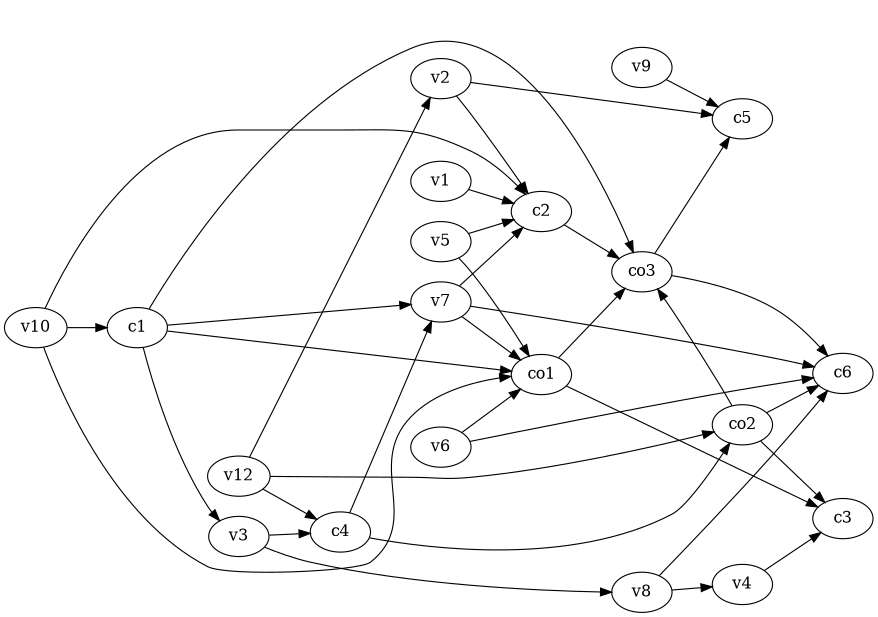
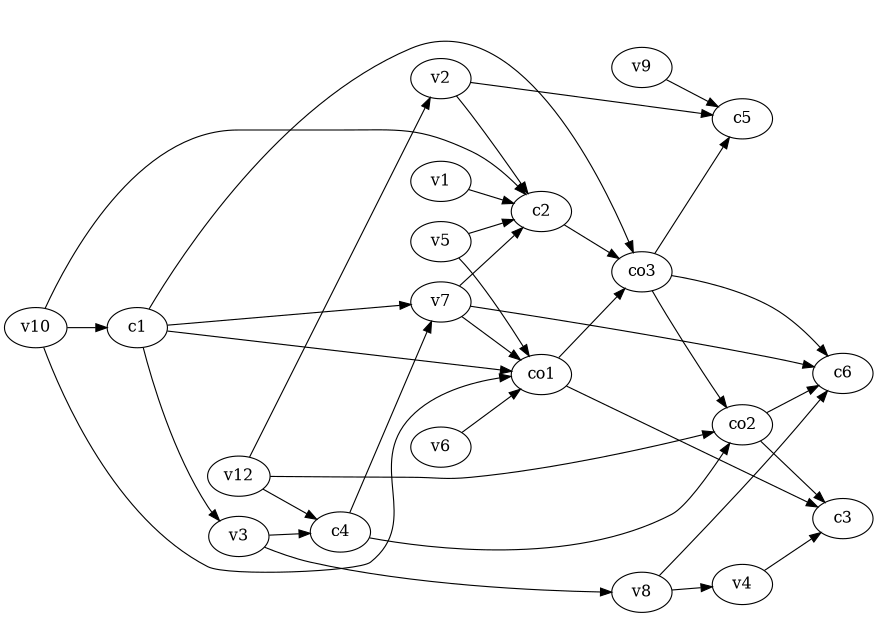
edge "co2" -> "co3": reversed
edge "v6" -> "c6": removed
